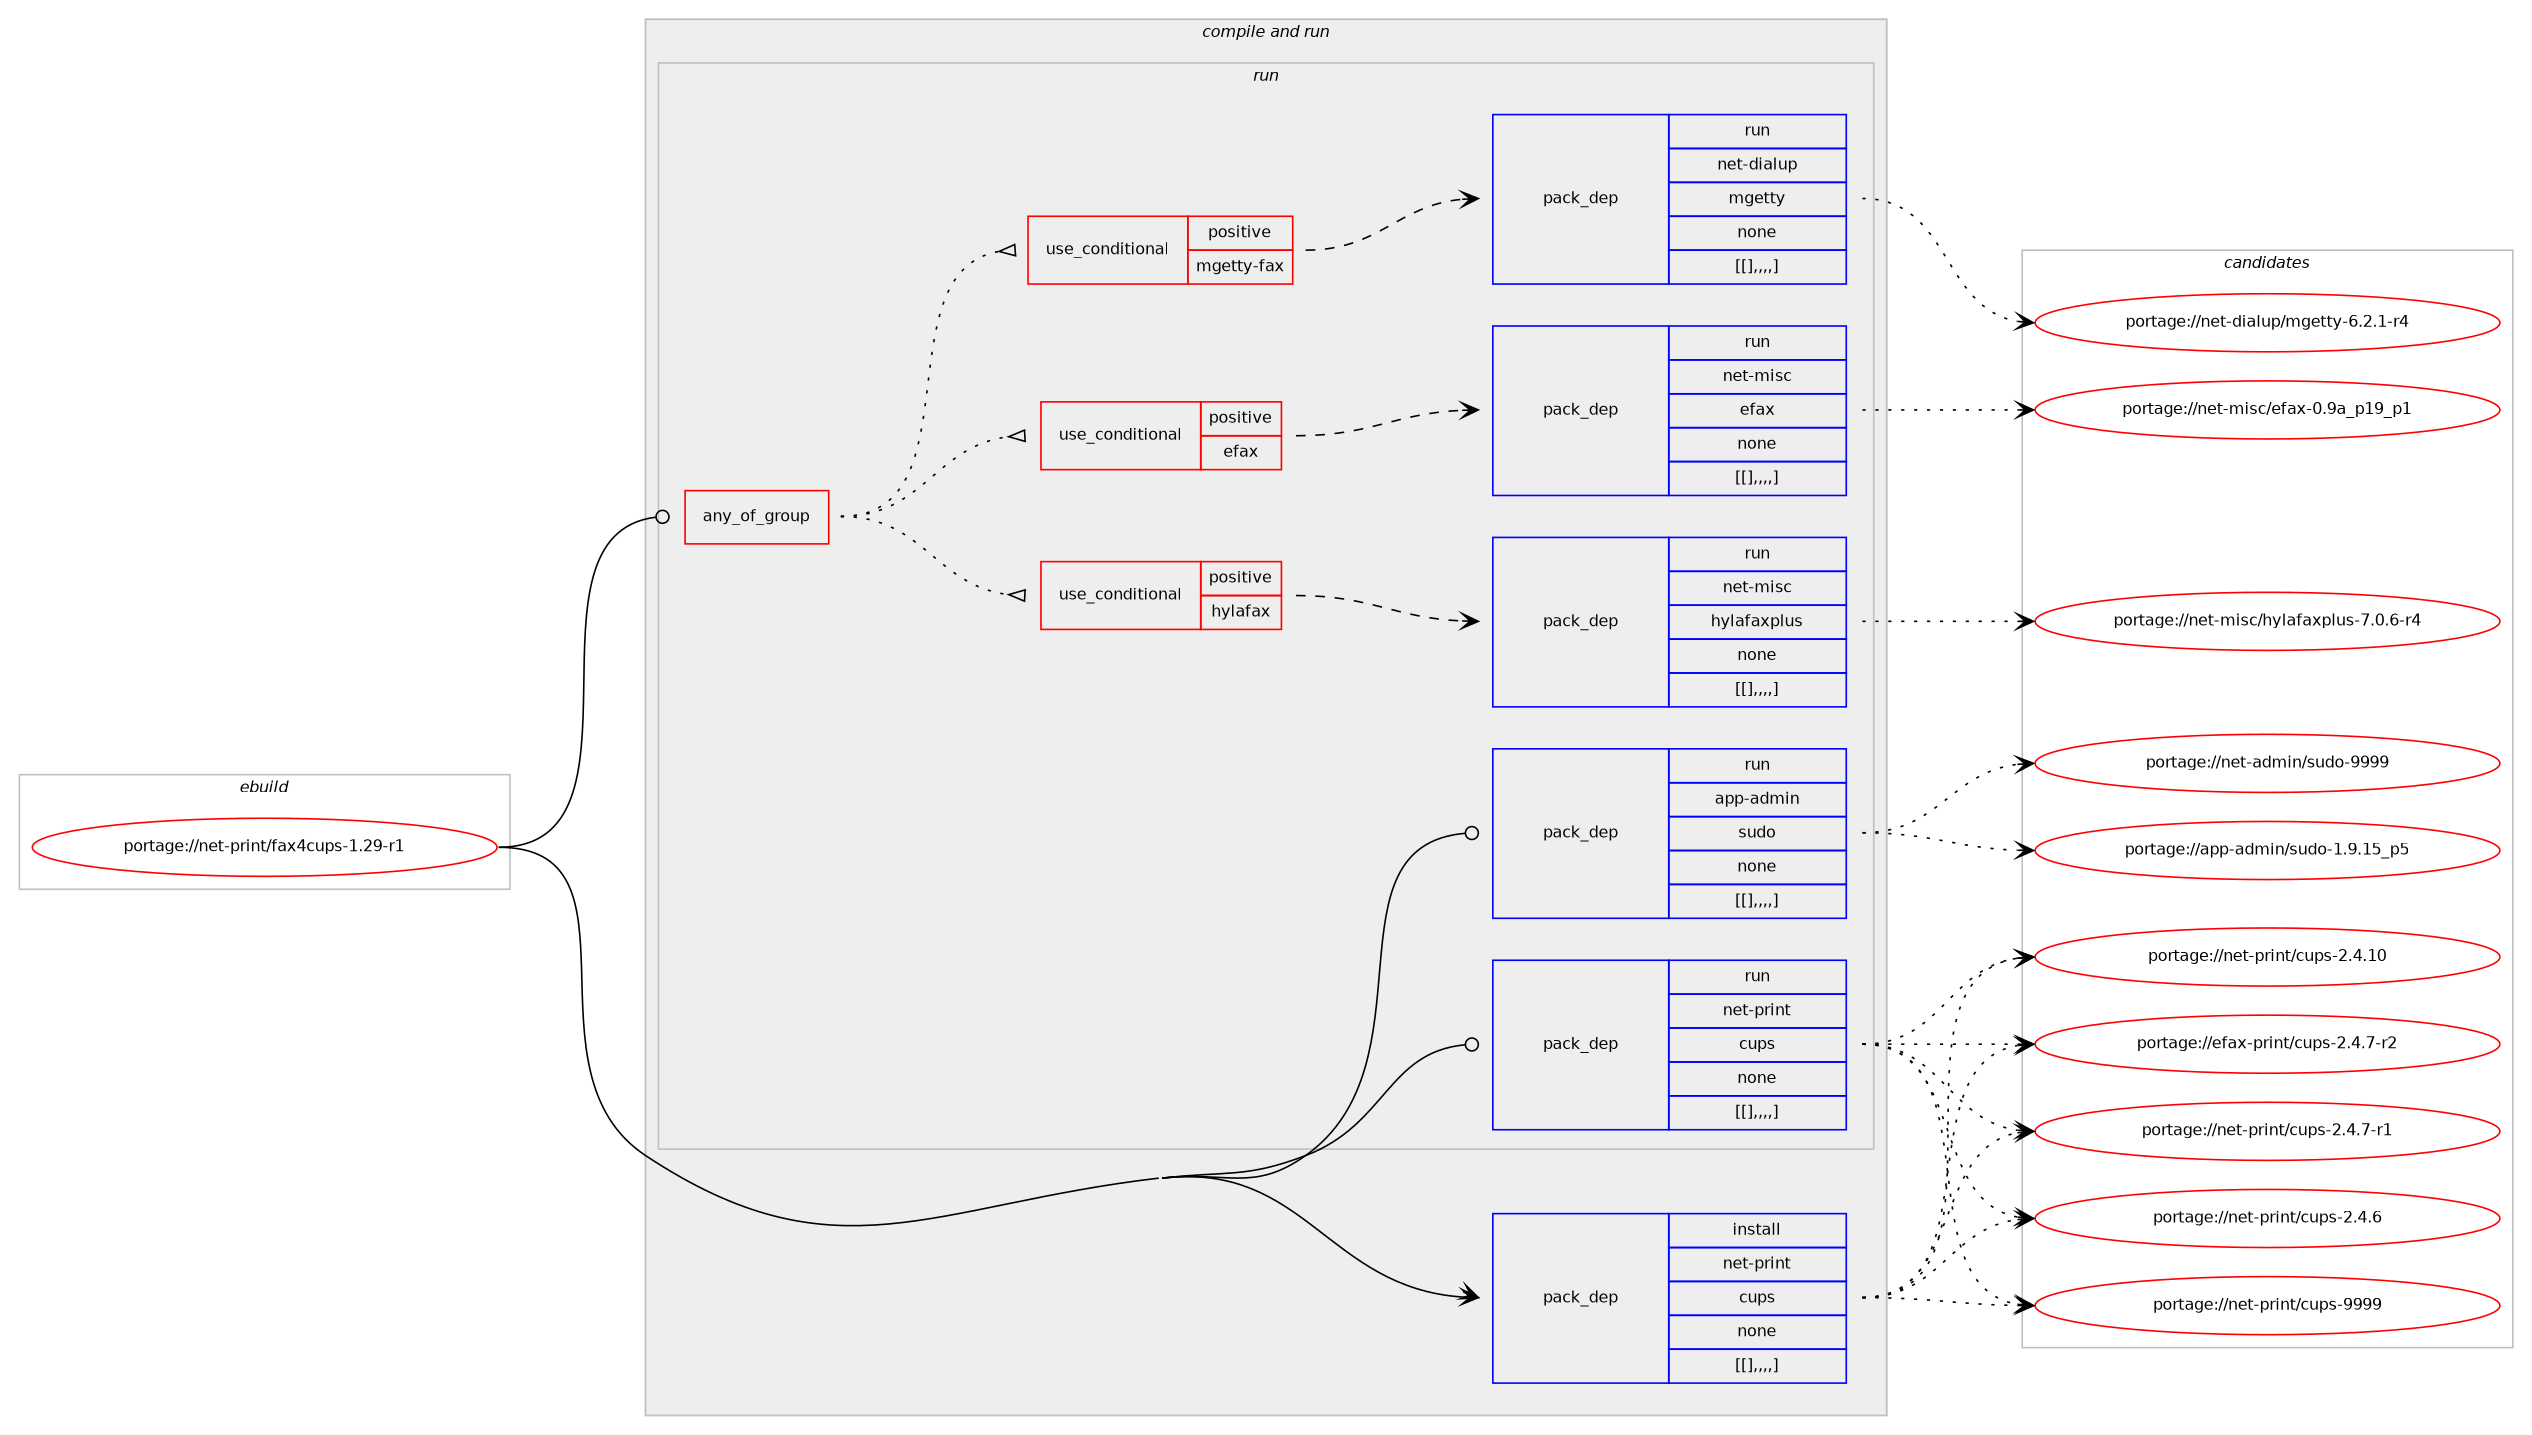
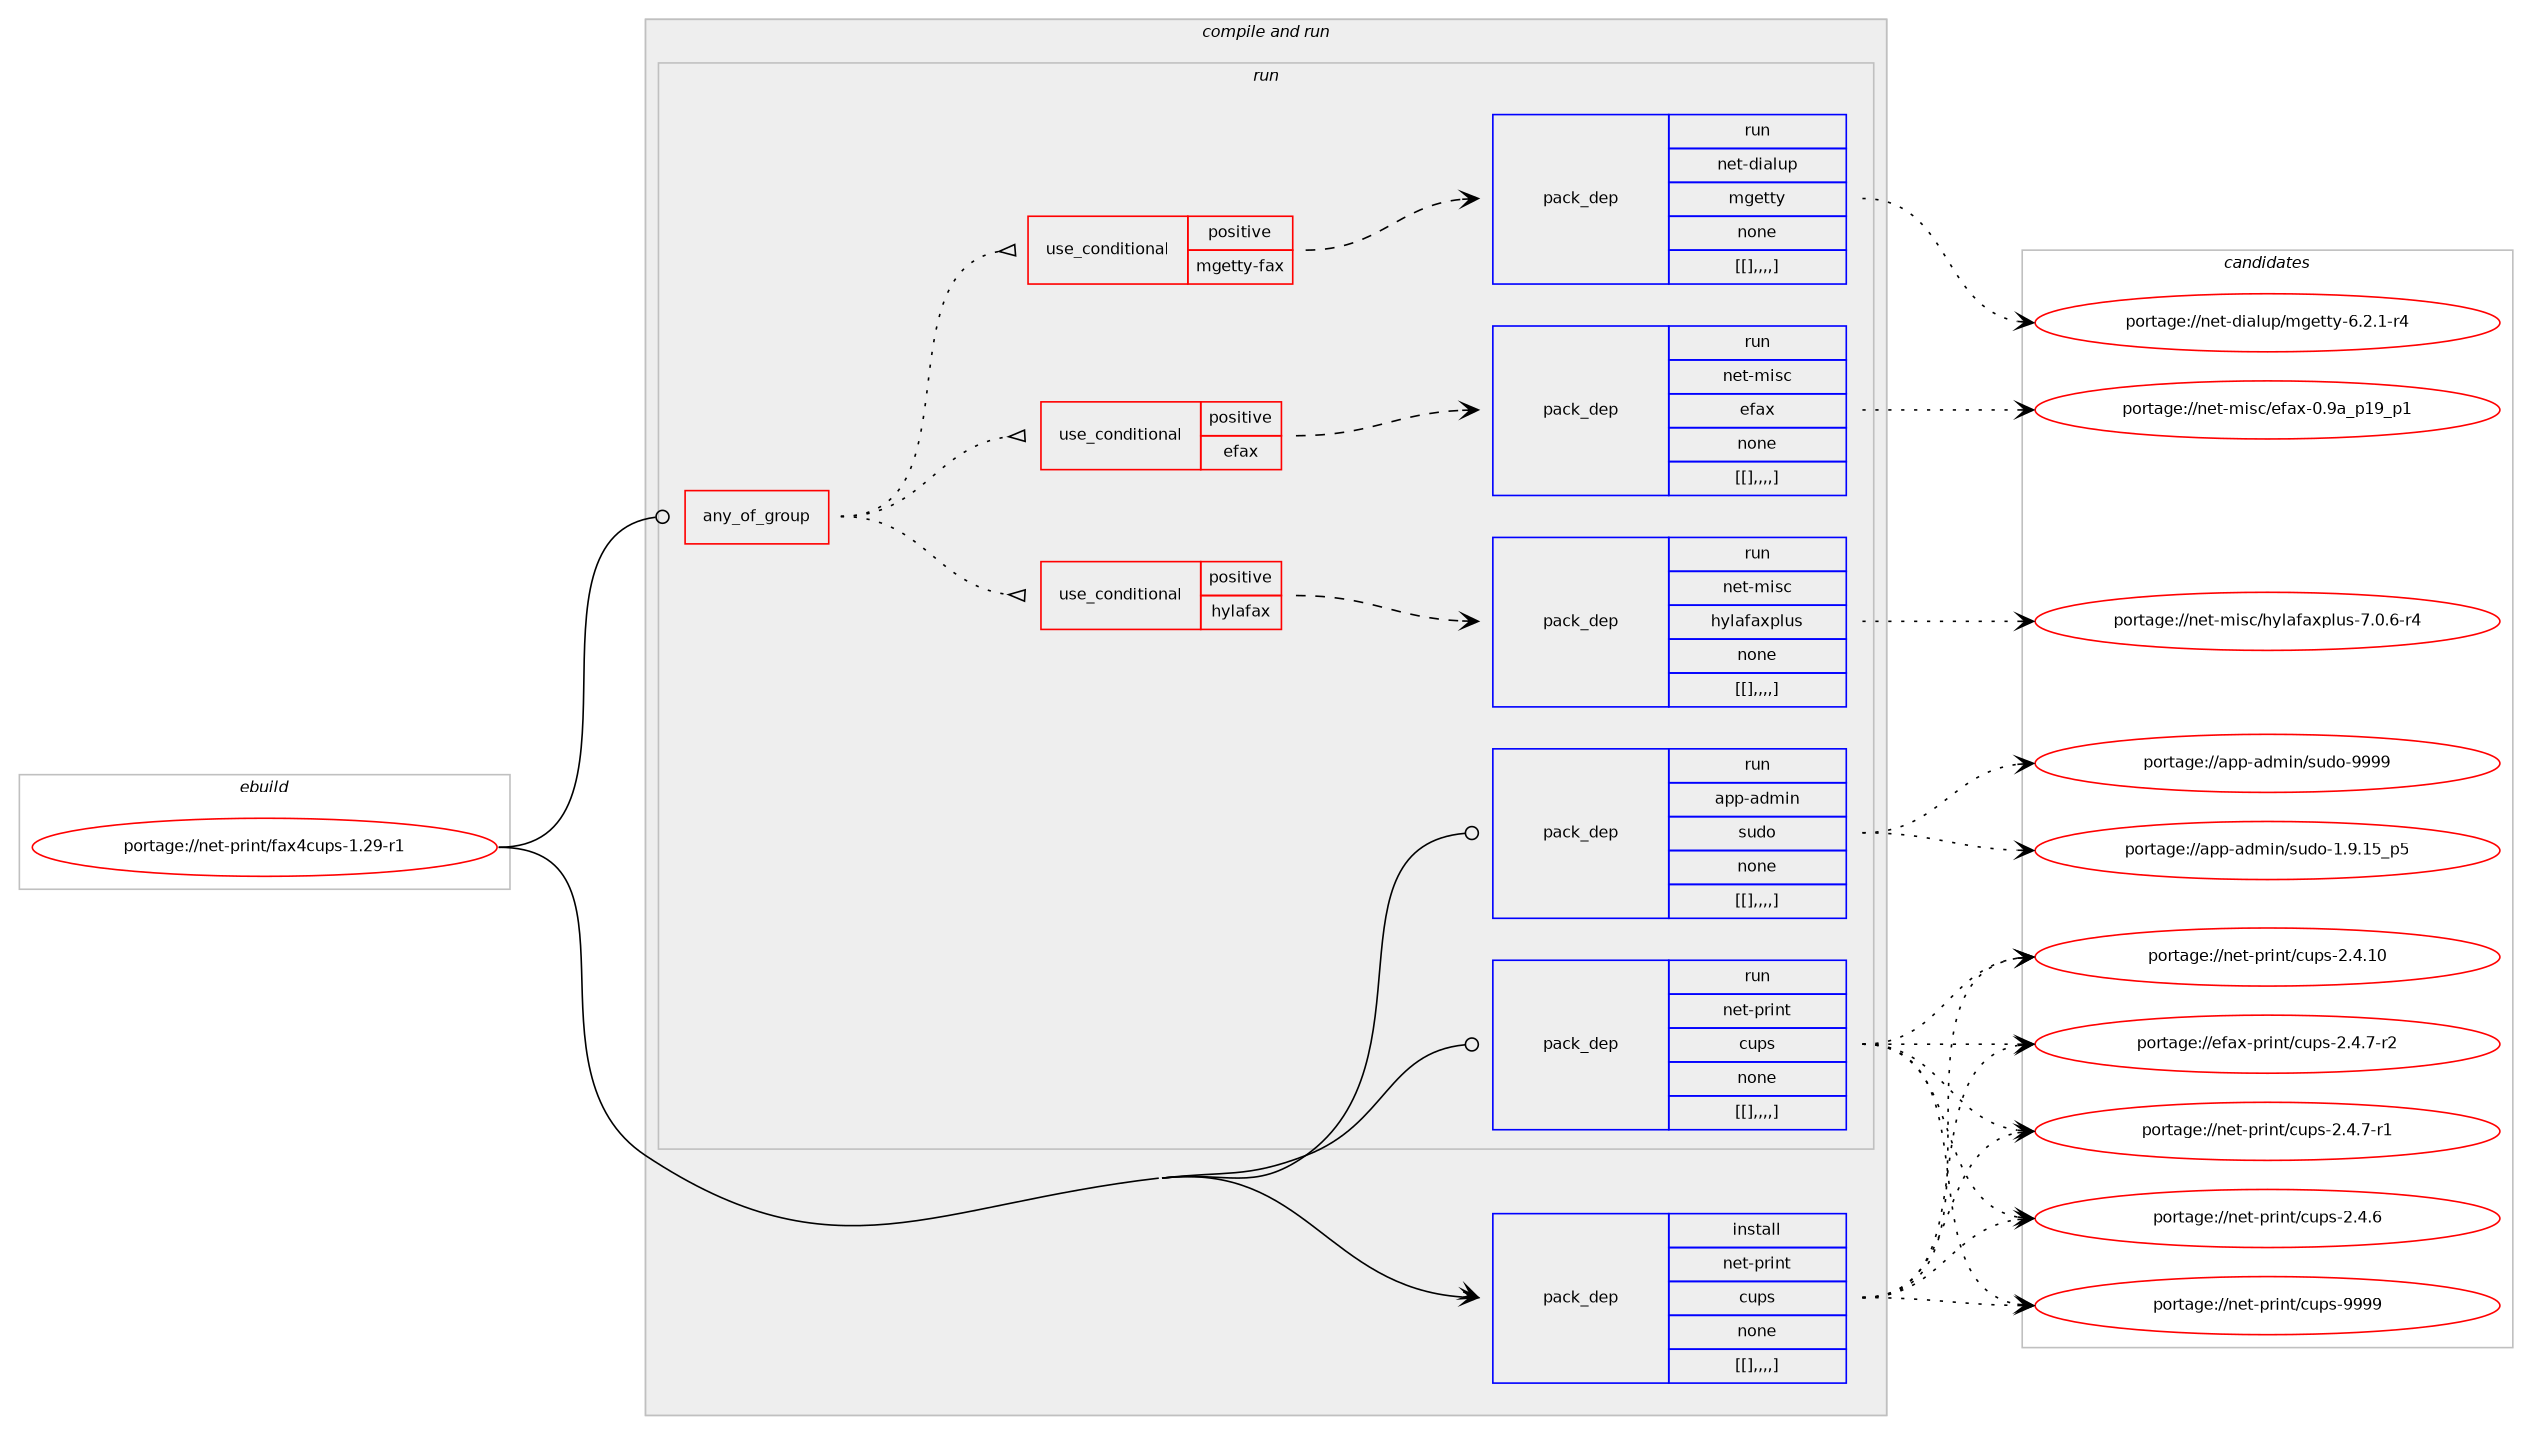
node "portage://net-admin/sudo-9999": label "portage://net-admin/sudo-9999" -> "portage://app-admin/sudo-9999"
